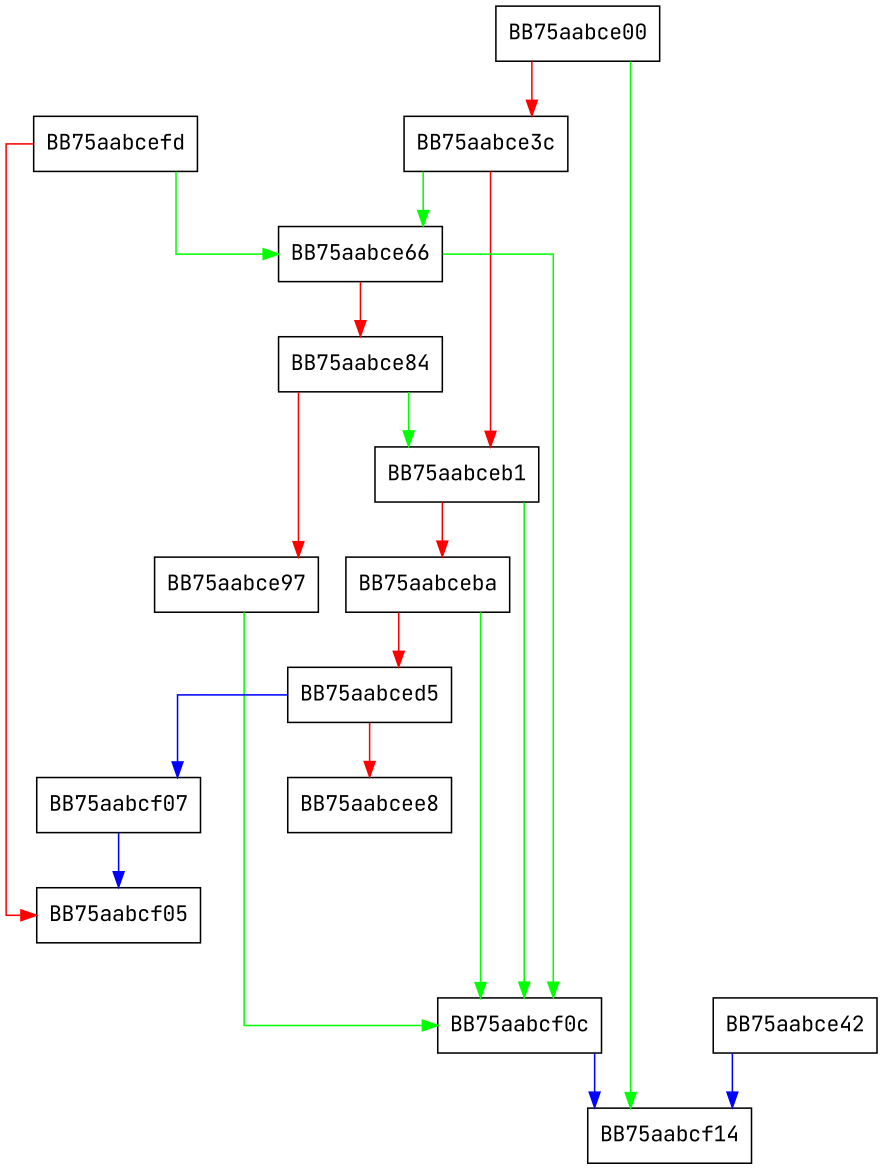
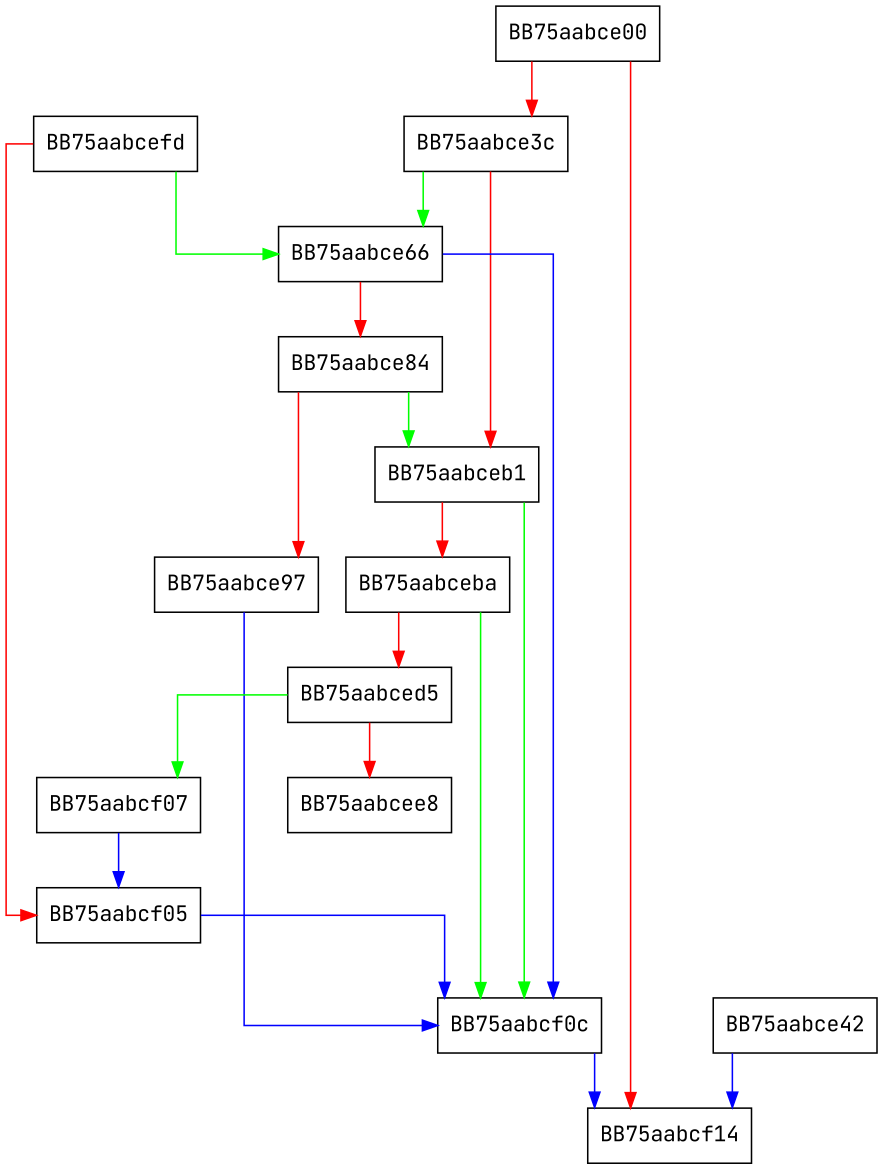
edge "BB75aabce66" -> "BB75aabcf0c": color green -> blue
edge "BB75aabce00" -> "BB75aabcf14": color green -> red
edge "BB75aabced5" -> "BB75aabcf07": color blue -> green
edge "BB75aabce97" -> "BB75aabcf0c": color green -> blue
edge "BB75aabcf05" -> "BB75aabcf0c": added
